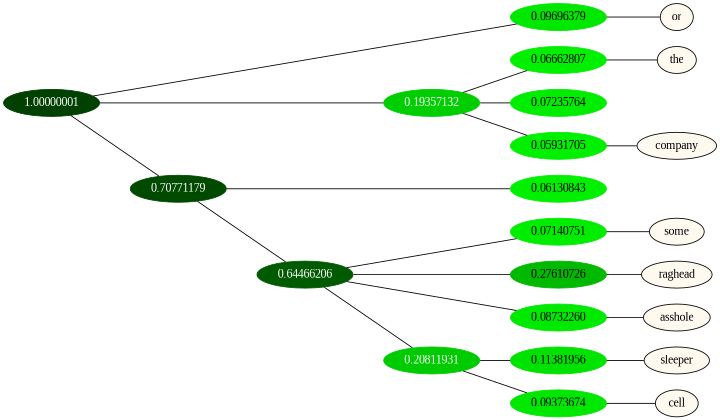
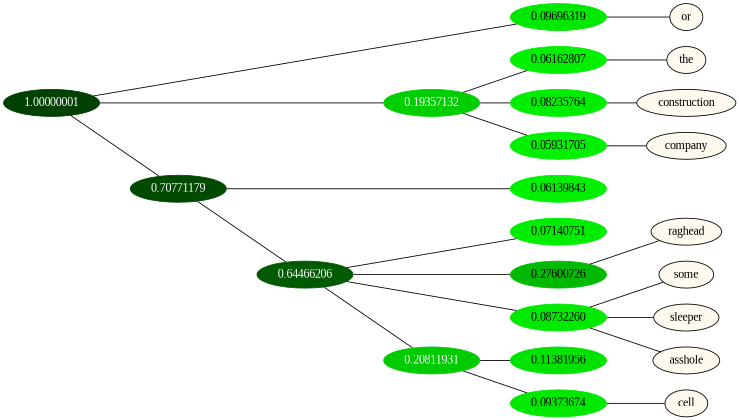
node "0.09696379": label "0.09696379" -> "0.09696319"
node "0.06662807": label "0.06662807" -> "0.06162807"
node "0.07235764": label "0.07235764" -> "0.08235764"
node "construction": added
node "0.06130843": label "0.06130843" -> "0.06139843"
edge "0.07140751" -- "some": now "0.08732260" -- "some"
node "0.27610726": label "0.27610726" -> "0.27600726"
edge "0.11381956" -- "sleeper": now "0.08732260" -- "sleeper"
